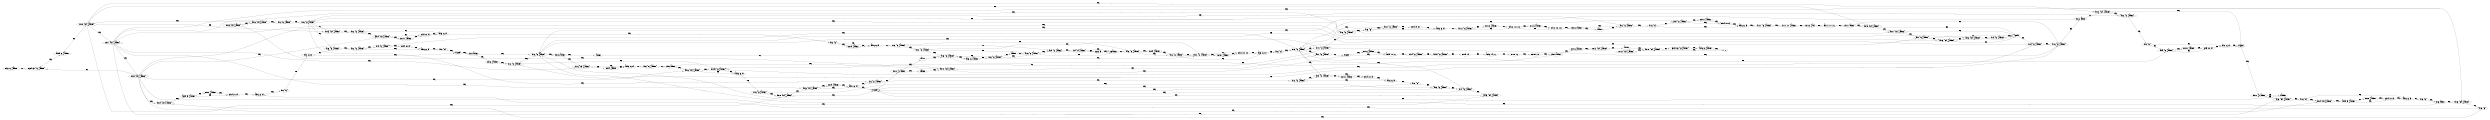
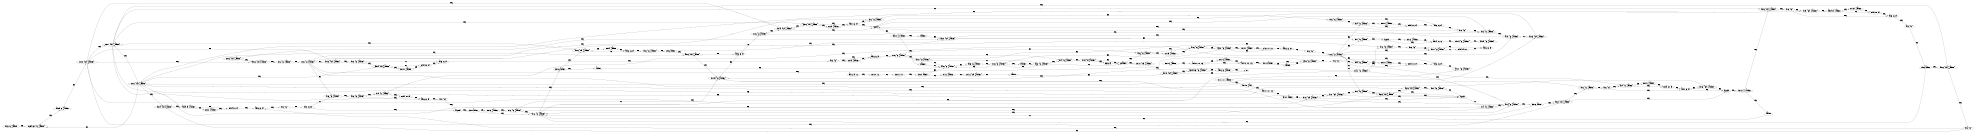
edge "ldr w11 , [ x8 , # address ]" -> "lsr w11 , w11 , # address": reversed
node "ldr w12 , [ x8 , # address ]": removed
node "mvn w9 , w9": removed
edge "b.ge address" -> "stur wzr , [ x29 , #- address ]": added, label "CFG"
node "ldur x2 , [ x29 , #- address ]": added
